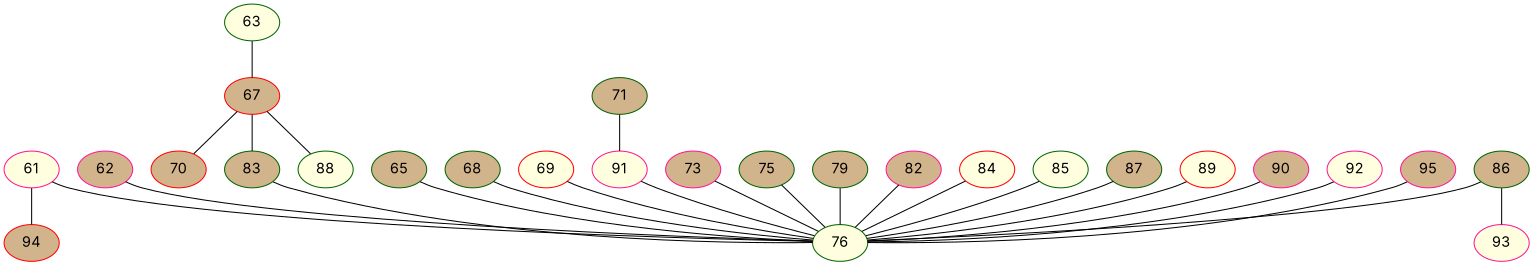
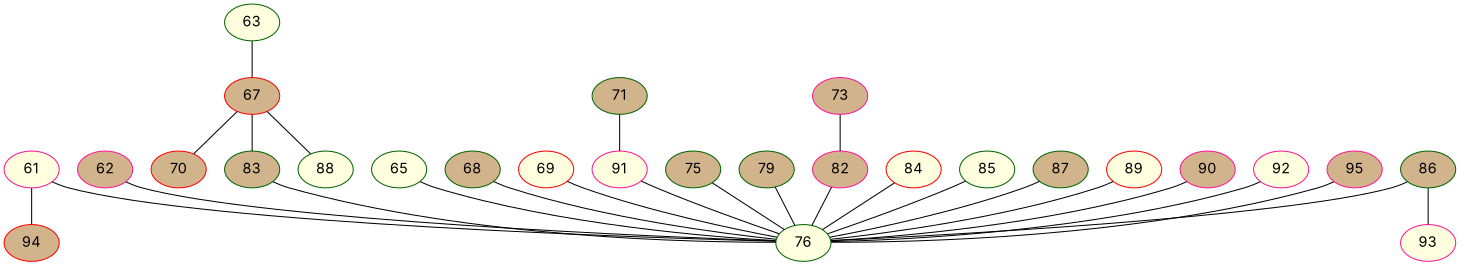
node "65": fillcolor tan -> lightyellow
edge "73" -- "76": now "73" -- "82"
